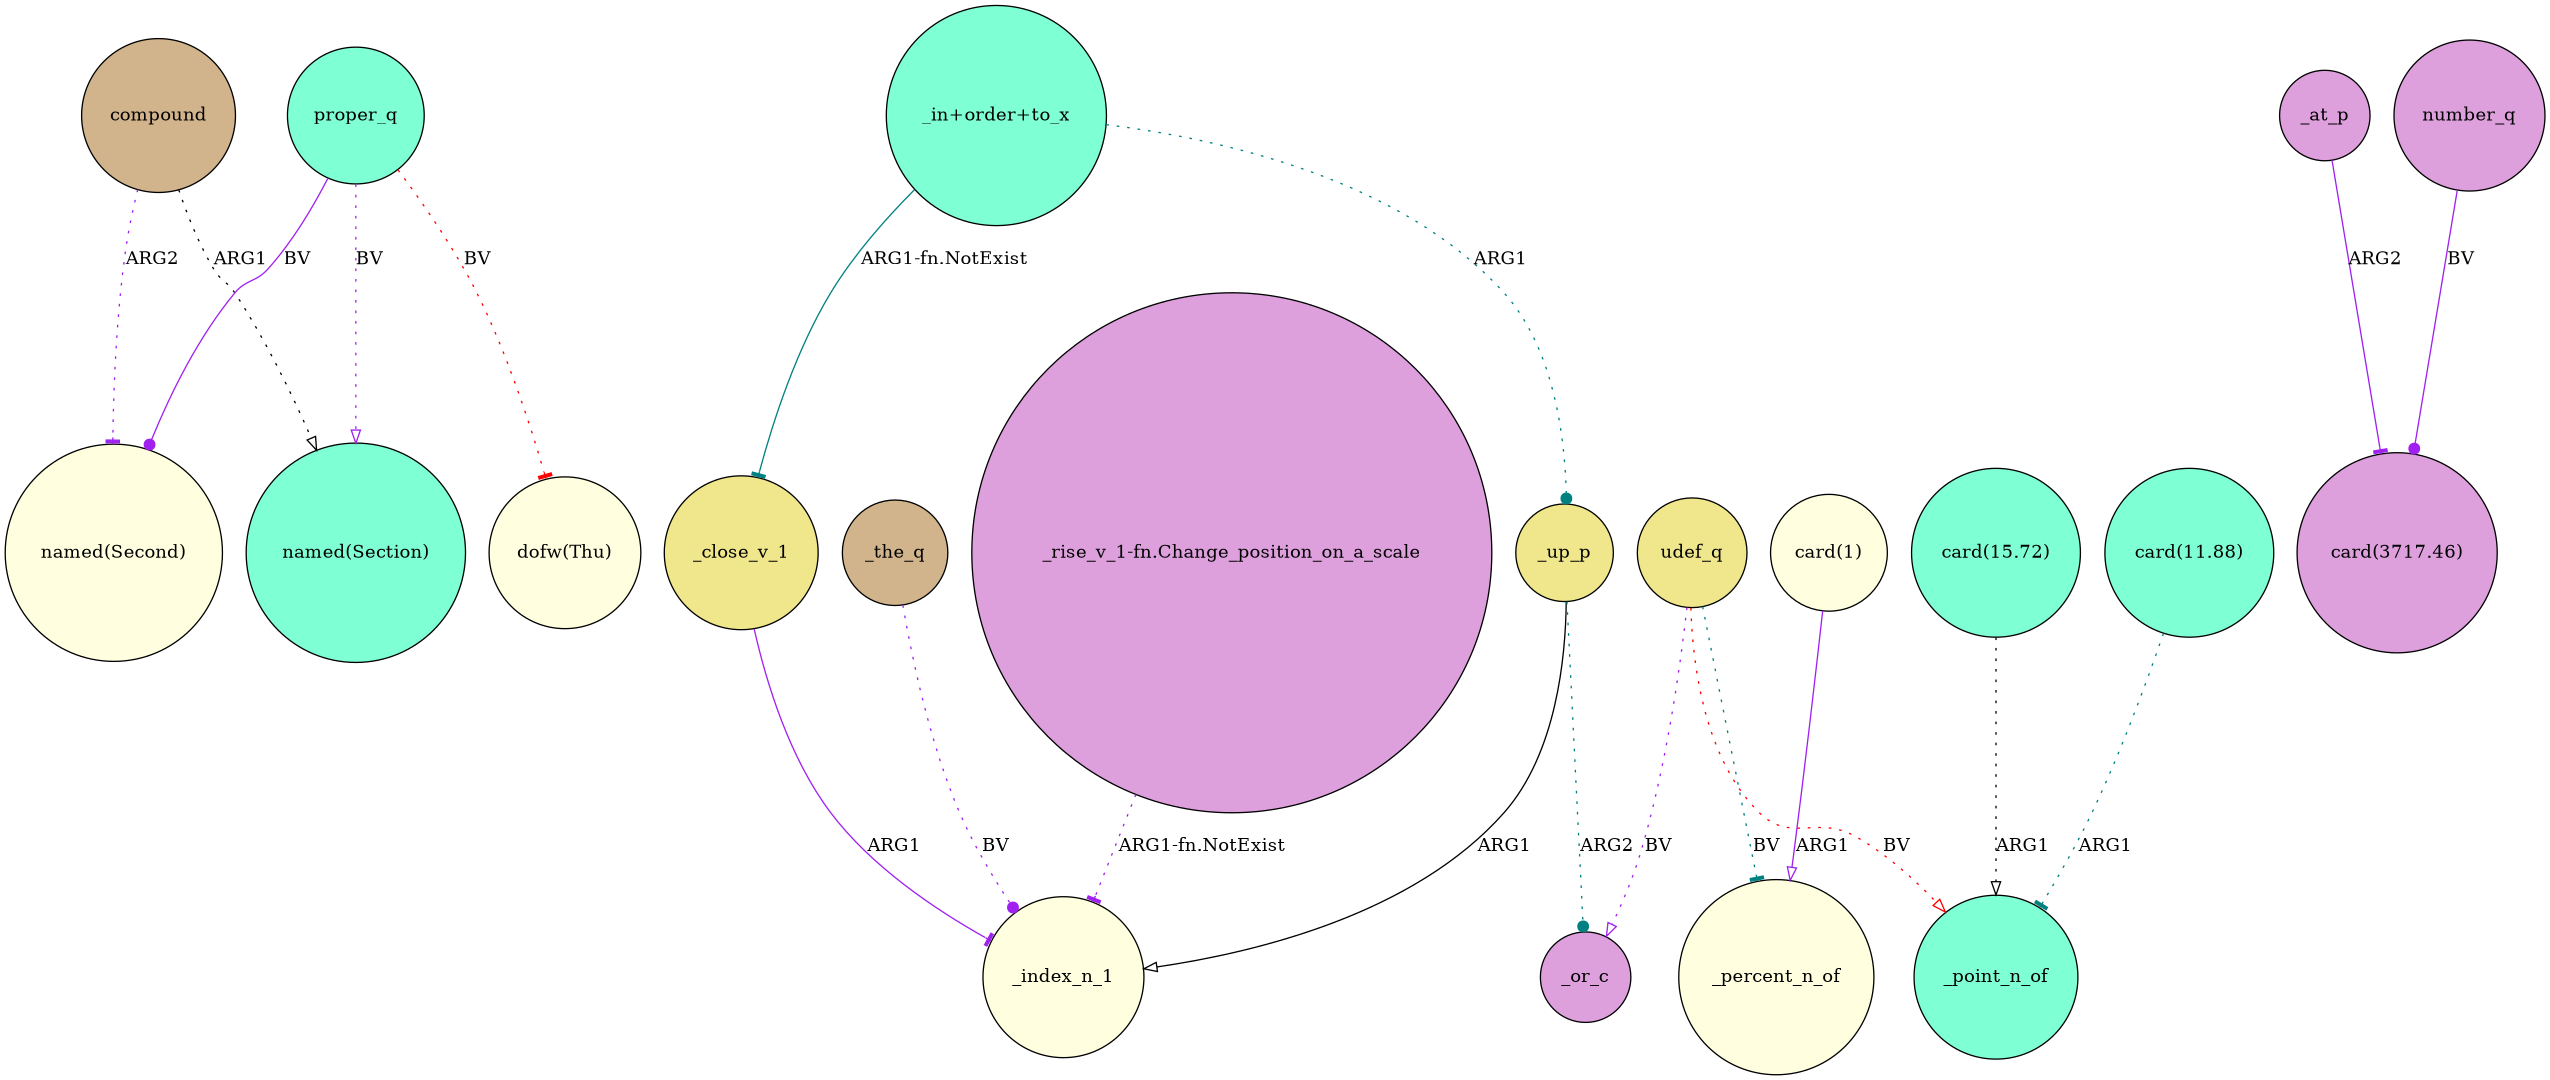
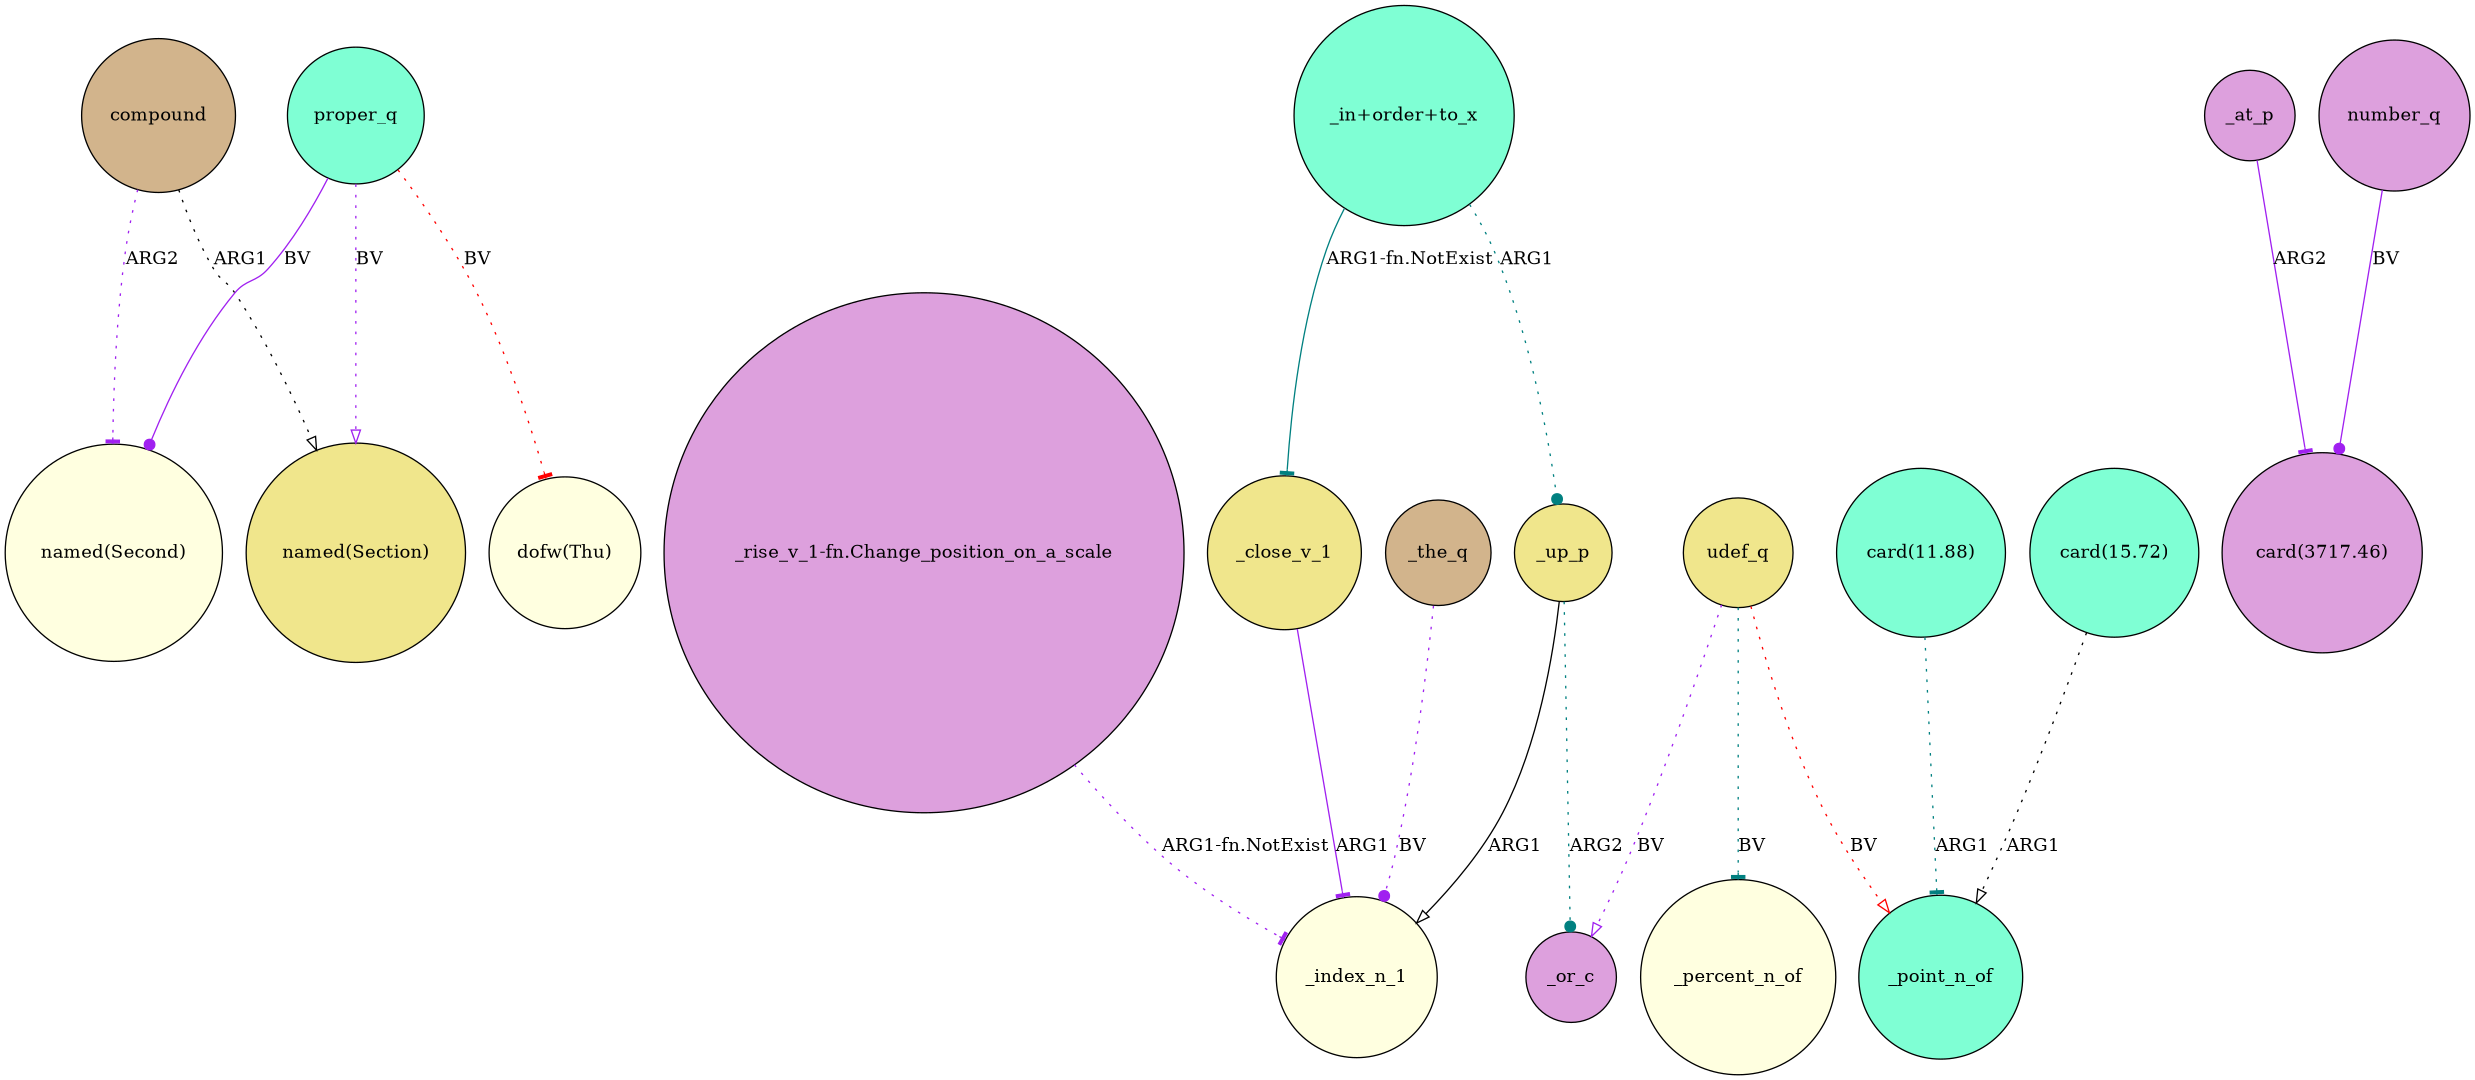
node "named(Section)": fillcolor aquamarine -> khaki
node "card(1)": removed
